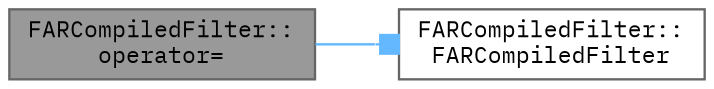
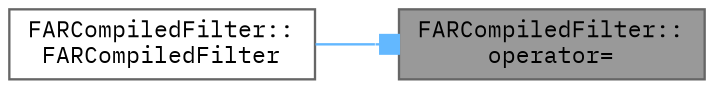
edge "FARCompiledFilter:: operator=" -> "FARCompiledFilter:: FARCompiledFilter": reversed
